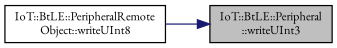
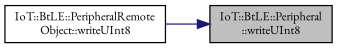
node "IoT::BtLE::Peripheral ::writeUInt3": label "IoT::BtLE::Peripheral ::writeUInt3" -> "IoT::BtLE::Peripheral ::writeUInt8"
